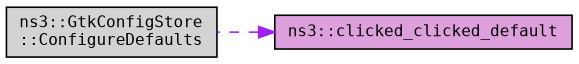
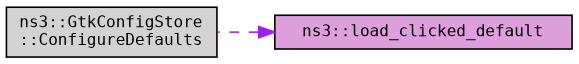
node "ns3::clicked_clicked_default": label "ns3::clicked_clicked_default" -> "ns3::load_clicked_default"
